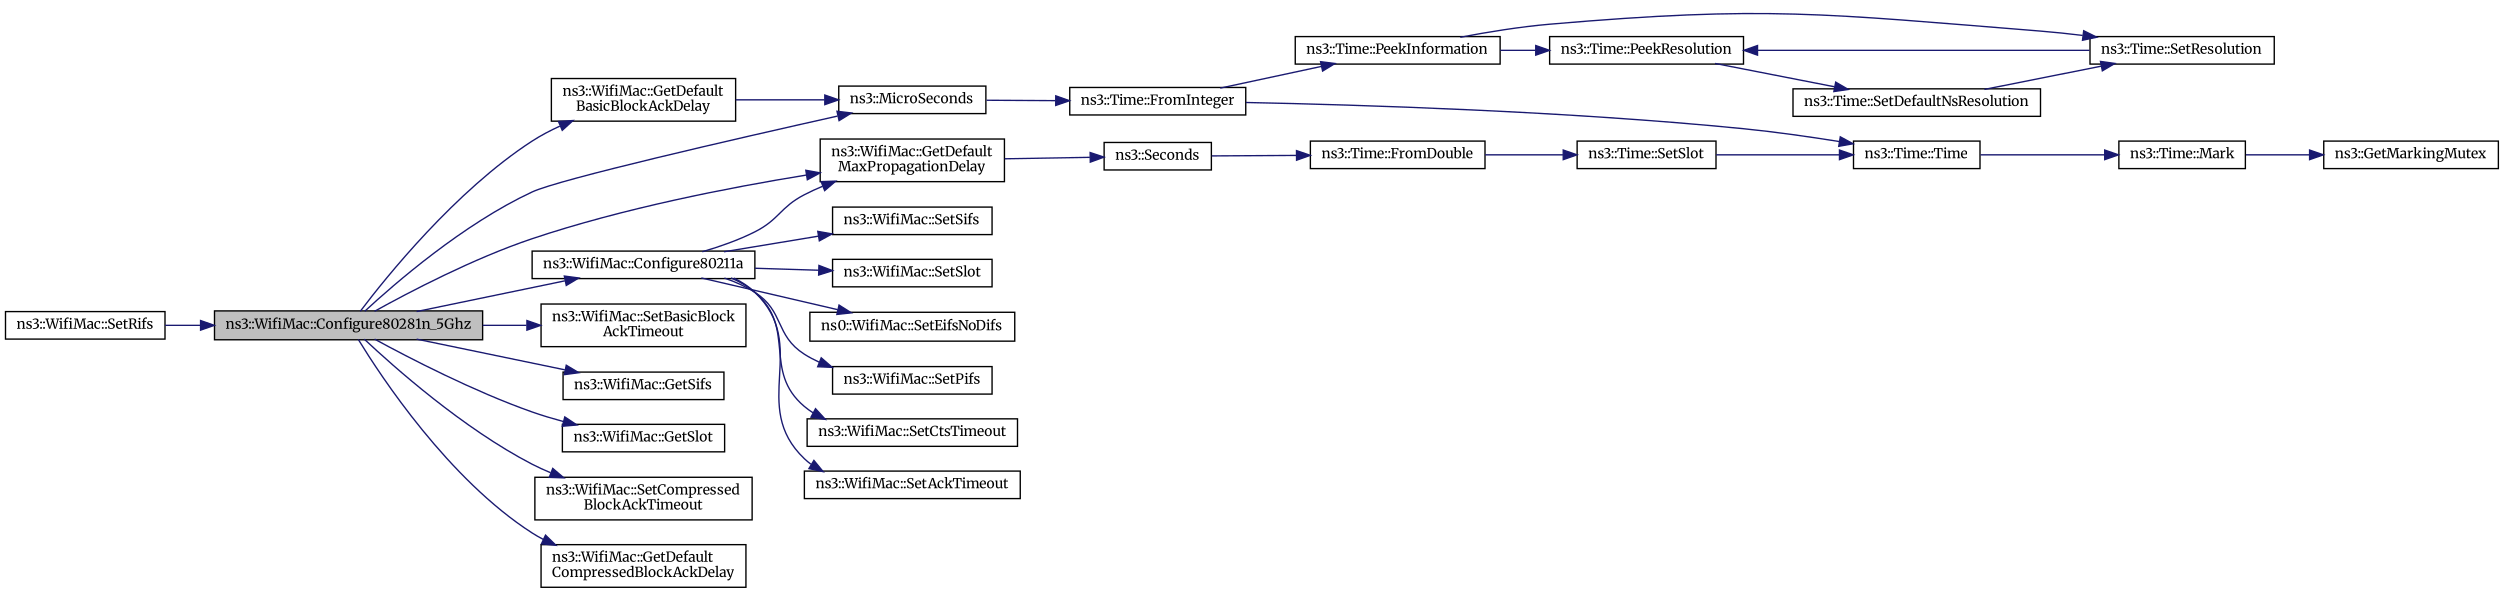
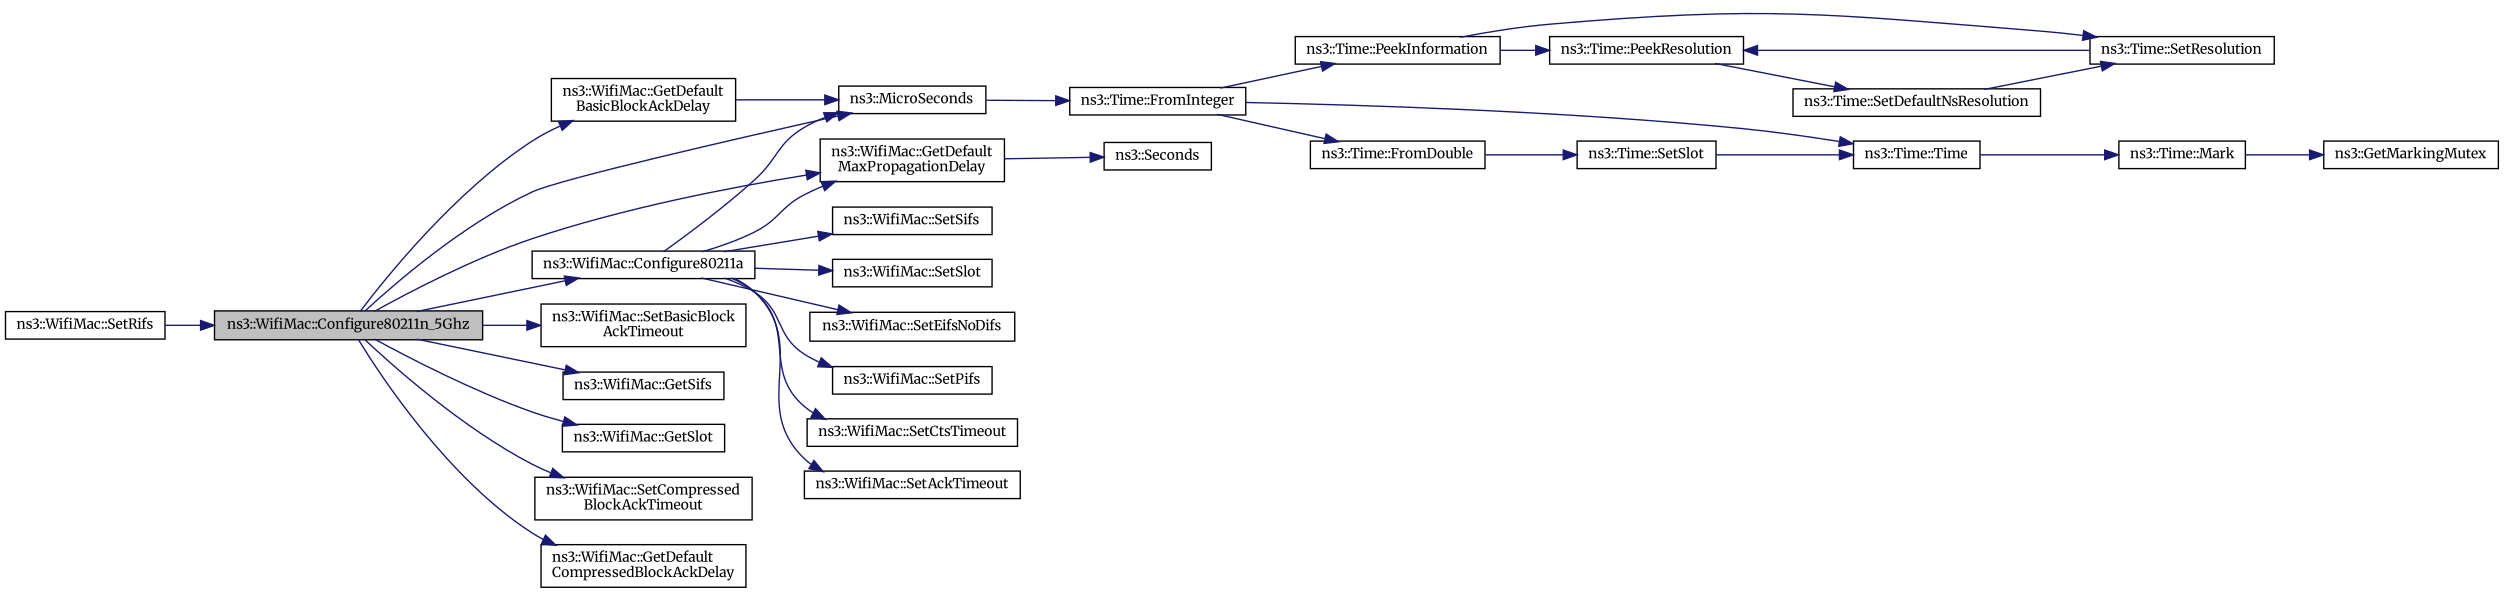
edge "ns3::Seconds" -> "ns3::Time::FromDouble": now "ns3::Time::FromInteger" -> "ns3::Time::FromDouble"
edge "ns3::WifiMac::Configure80211a" -> "ns3::MicroSeconds": added
node "ns3::WifiMac::Configure80281n_5Ghz": label "ns3::WifiMac::Configure80281n_5Ghz" -> "ns3::WifiMac::Configure80211n_5Ghz"
node "ns0::WifiMac::SetEifsNoDifs": label "ns0::WifiMac::SetEifsNoDifs" -> "ns3::WifiMac::SetEifsNoDifs"
